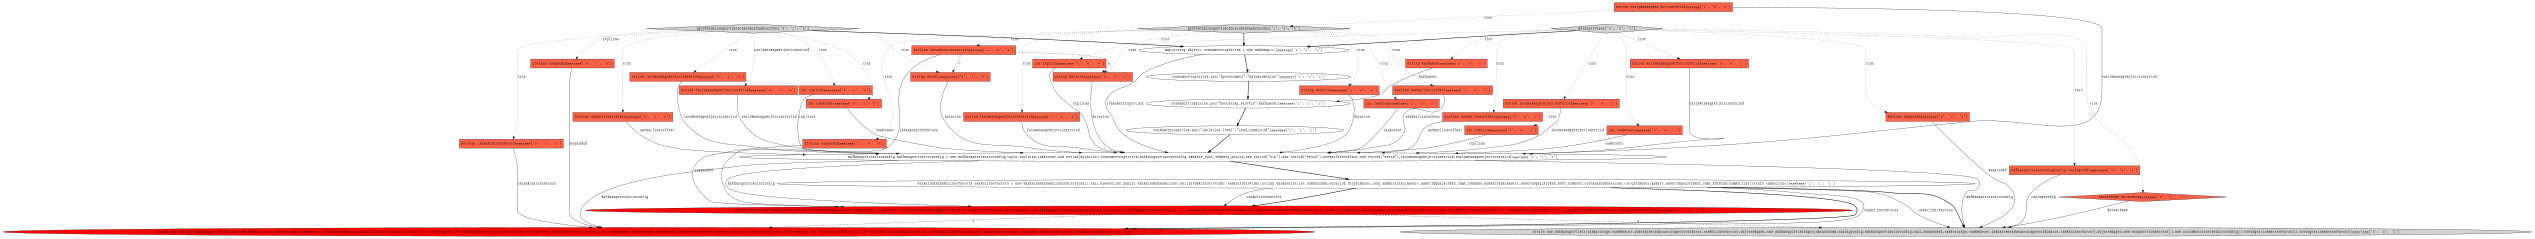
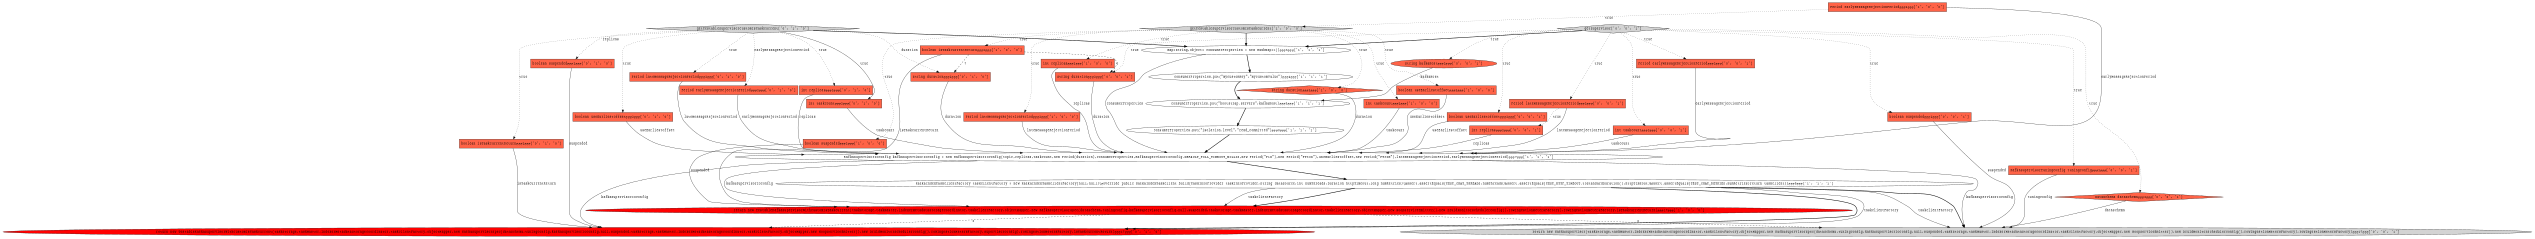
edge "getTestableSupervisorCustomIsTaskCurrent['0', '1', '0']" -> "int taskCount@@@2@@@['0', '1', '0']": style dotted -> solid
edge "getTestableSupervisorCustomIsTaskCurrent['0', '1', '0']" -> "String duration@@@2@@@['0', '1', '0']": label "true" -> "duration"
node "String kafkaHost@@@2@@@['0', '0', '1']": shape box -> ellipse
node "String duration@@@2@@@['1', '0', '0']": shape box -> diamond
